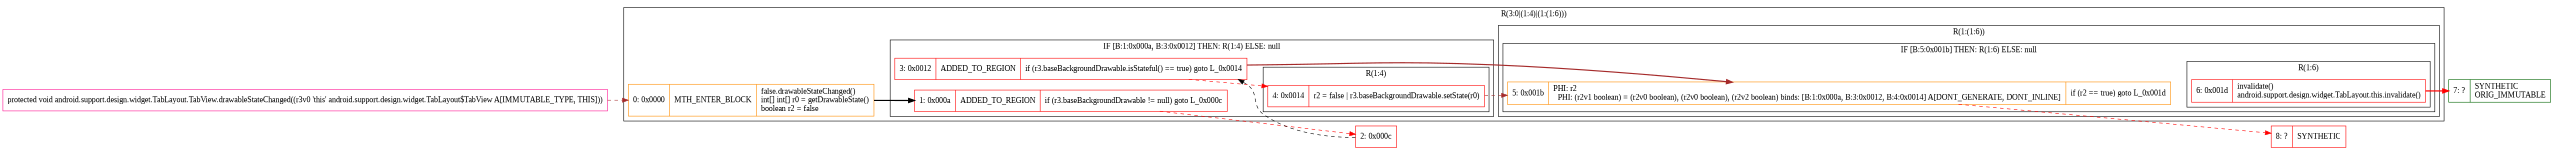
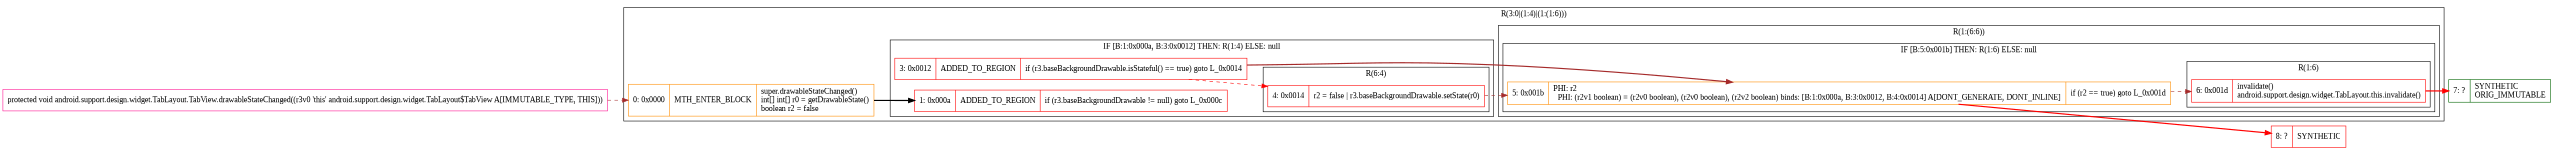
cluster "R(1:(1:6))": label "R(1:(1:6))" -> "R(1:(6:6))"
cluster "R(1:4)": label "R(1:4)" -> "R(6:4)"
node "0: 0x0000": text "false.drawableStateChanged()" -> "super.drawableStateChanged()"
edge "5: 0x001b" -> "6: 0x001d": added
edge "5: 0x001b" -> "8: ?": style dashed -> bold
node "2: 0x000c": removed
